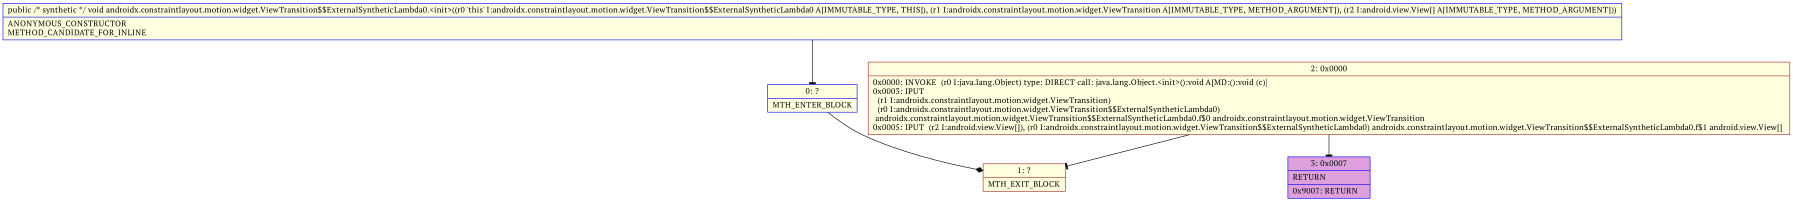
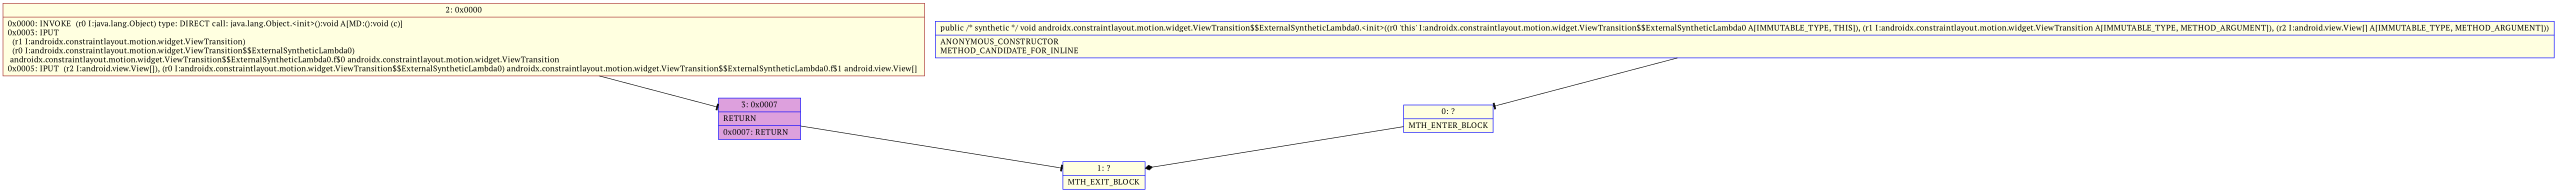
edge "2: 0x0000" -> "1: ?": now "3: 0x0007" -> "1: ?"
node "1: ?": color brown -> blue
node "3: 0x0007": text "0x9007: RETURN" -> "0x0007: RETURN"
